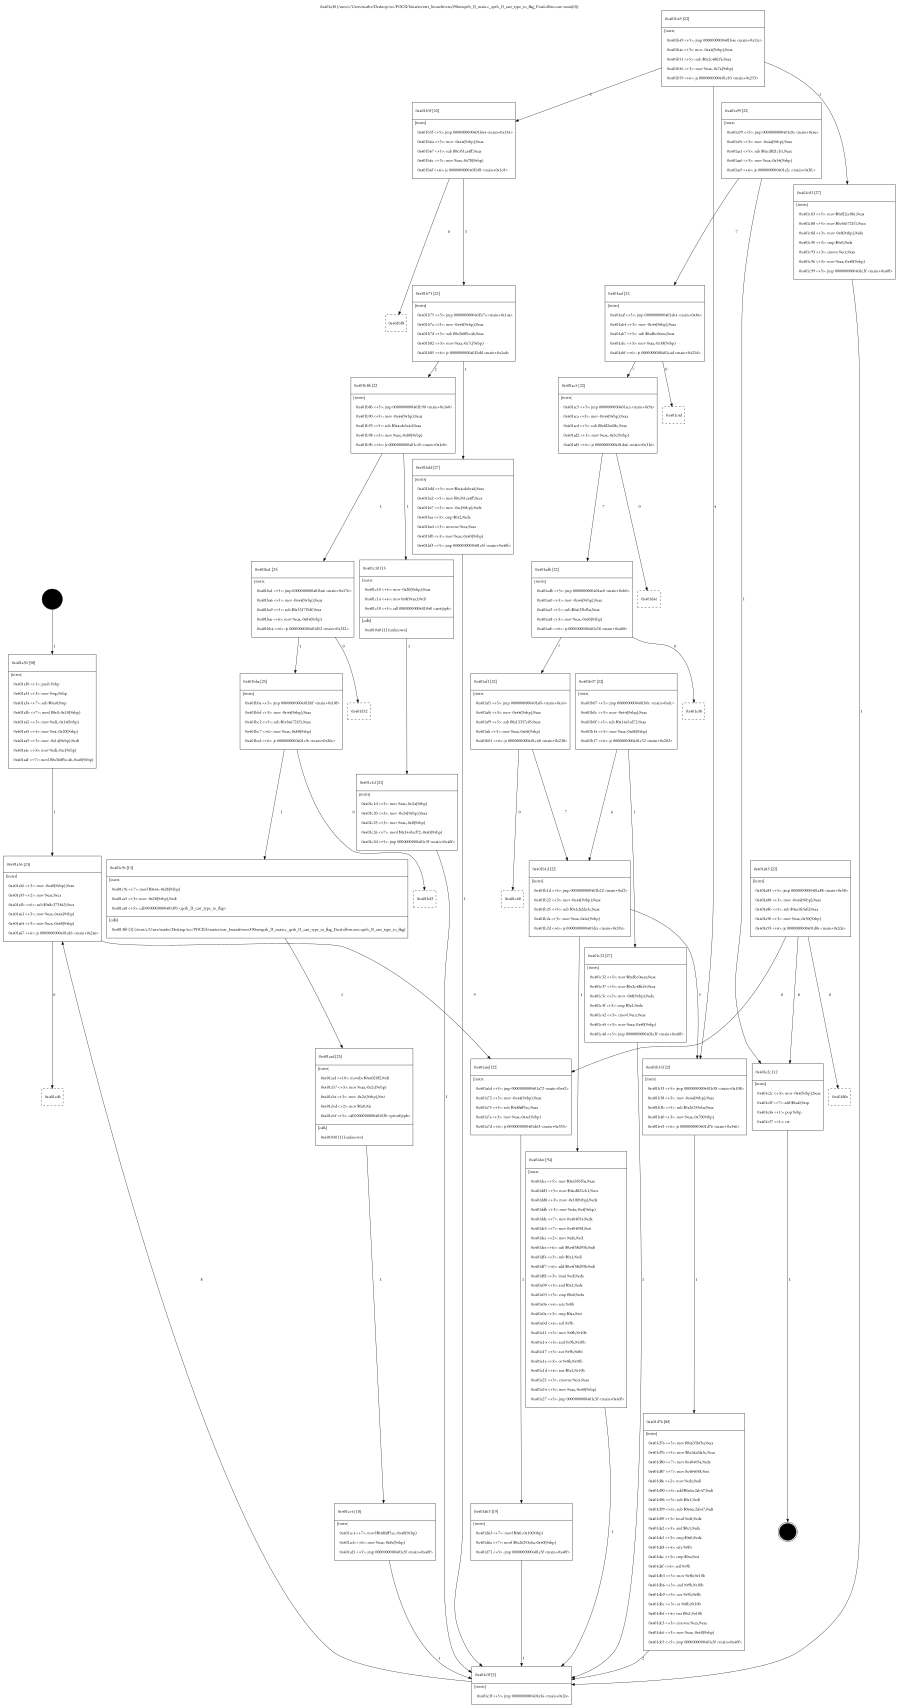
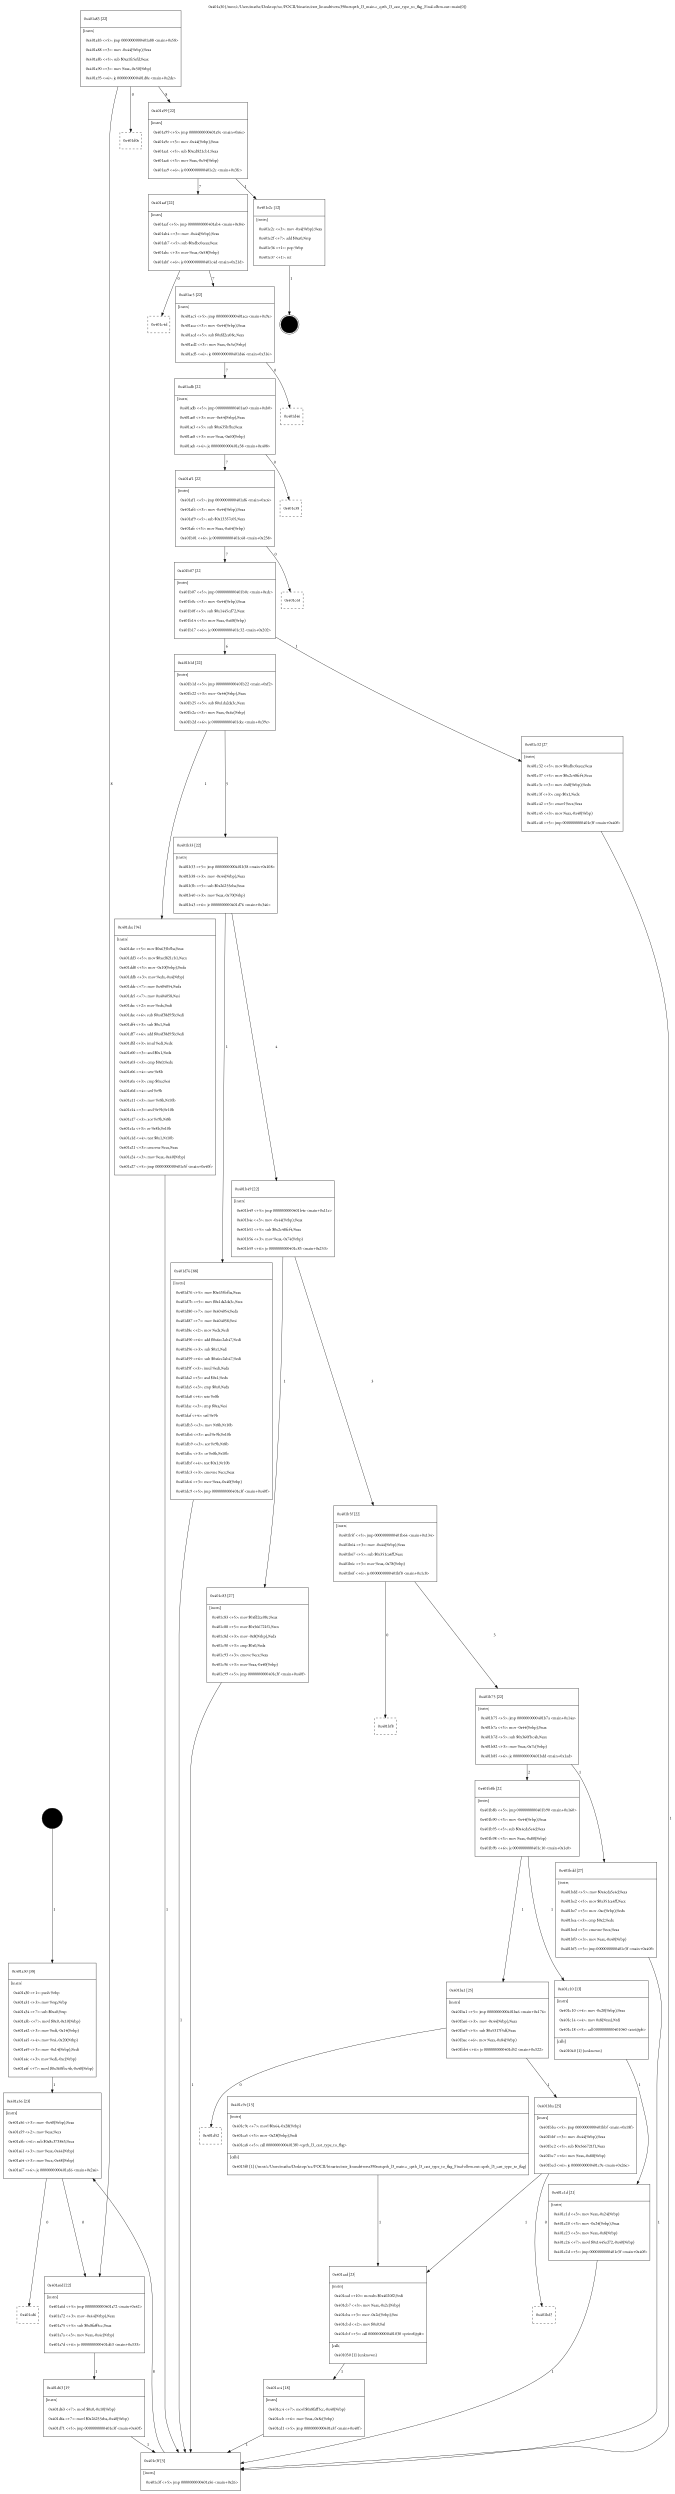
edge "0x401b49 [22]" -> "0x401b33 [22]": reversed
edge "0x401bba [25]" -> "0x401c9e [15]": now "0x401bba [25]" -> "0x401cad [23]"
edge "0x401af1 [22]" -> "0x401b1d [22]": now "0x401af1 [22]" -> "0x401b07 [22]"
edge "0x401a56 [23]" -> "0x401a6d [22]": label " 9" -> " 0"
edge "0x401a83 [22]" -> "0x401e2c [12]": now "0x401a83 [22]" -> "0x401a99 [22]"
edge "0x401d76 [88]" -> "0x401e3f [5]": label " 2" -> " 1"
